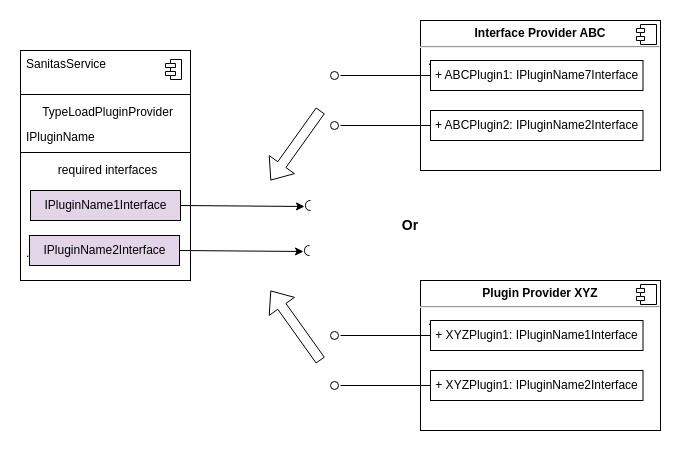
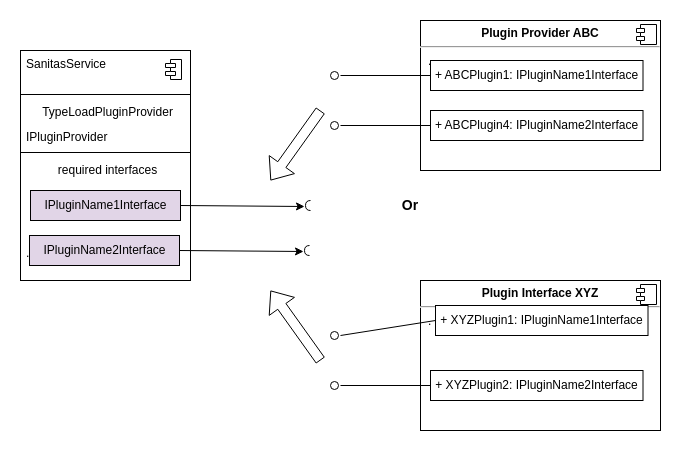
node "Interface Provider ABC .": label "Interface Provider ABC ." -> "Plugin Provider ABC ."
node "+ ABCPlugin1: IPluginName7Interface": label "+ ABCPlugin1: IPluginName7Interface" -> "+ ABCPlugin1: IPluginName1Interface"
node "+ ABCPlugin2: IPluginName2Interface": label "+ ABCPlugin2: IPluginName2Interface" -> "+ ABCPlugin4: IPluginName2Interface"
node "IPluginName": label "IPluginName" -> "IPluginProvider"
node "Or": moved (411, 226) -> (411, 206)
node "Plugin Provider XYZ .": label "Plugin Provider XYZ ." -> "Plugin Interface XYZ ."
node "+ XYZPlugin1: IPluginName1Interface": moved (537, 336) -> (542, 321)
node "+ XYZPlugin1: IPluginName2Interface": label "+ XYZPlugin1: IPluginName2Interface" -> "+ XYZPlugin2: IPluginName2Interface"
